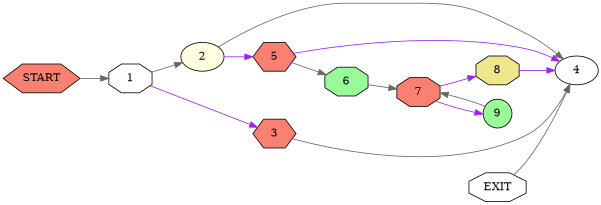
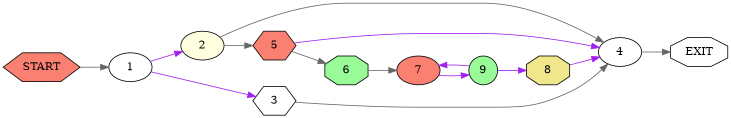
edge "2" -> "5": color purple -> gray40
edge "1" -> "2": color gray40 -> purple
node "1": shape octagon -> ellipse
edge "7" -> "8": now "9" -> "8"
node "7": shape octagon -> ellipse
edge "9" -> "7": color gray40 -> purple
node "3": fillcolor salmon -> white
edge "EXIT" -> "4": reversed
